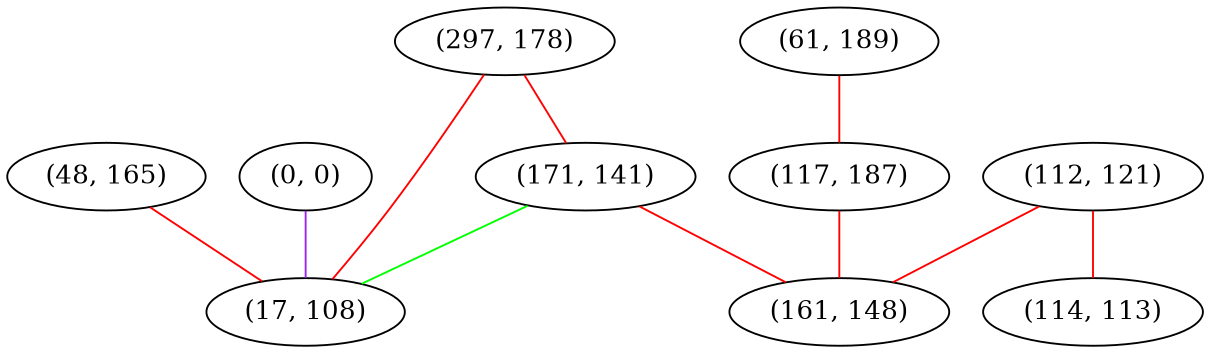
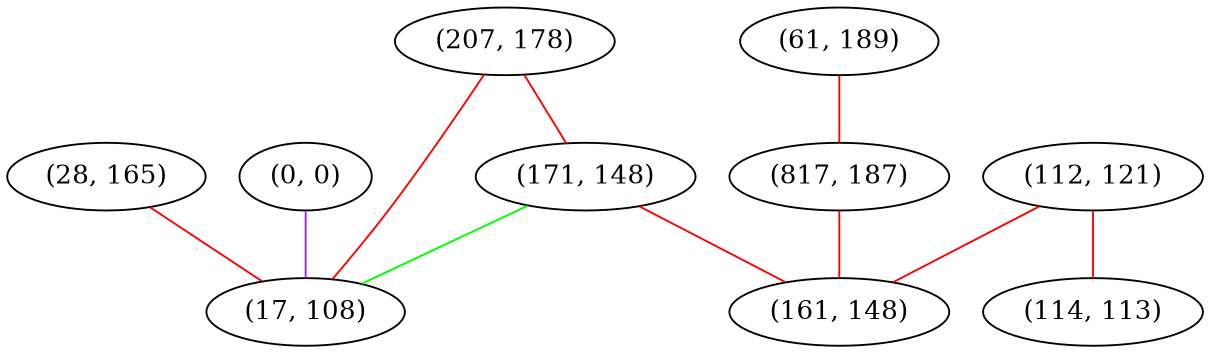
node "(297, 178)": label "(297, 178)" -> "(207, 178)"
node "(48, 165)": label "(48, 165)" -> "(28, 165)"
node "(171, 141)": label "(171, 141)" -> "(171, 148)"
node "(117, 187)": label "(117, 187)" -> "(817, 187)"
